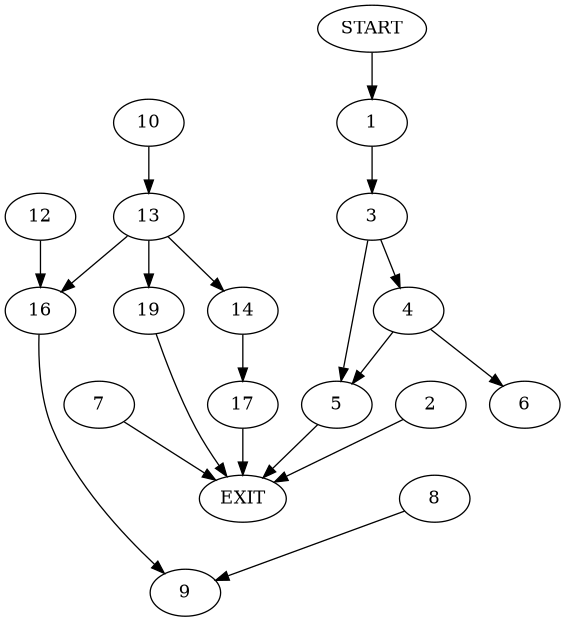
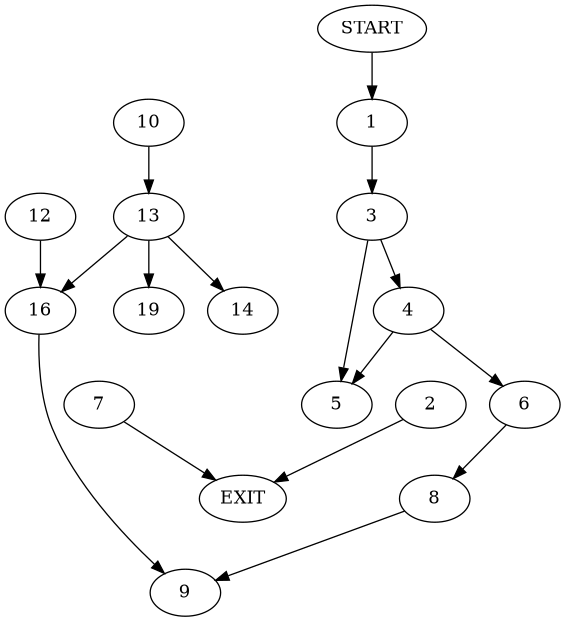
edge "19" -> "EXIT": removed
node "17": removed
edge "5" -> "EXIT": removed
edge "6" -> "8": added
